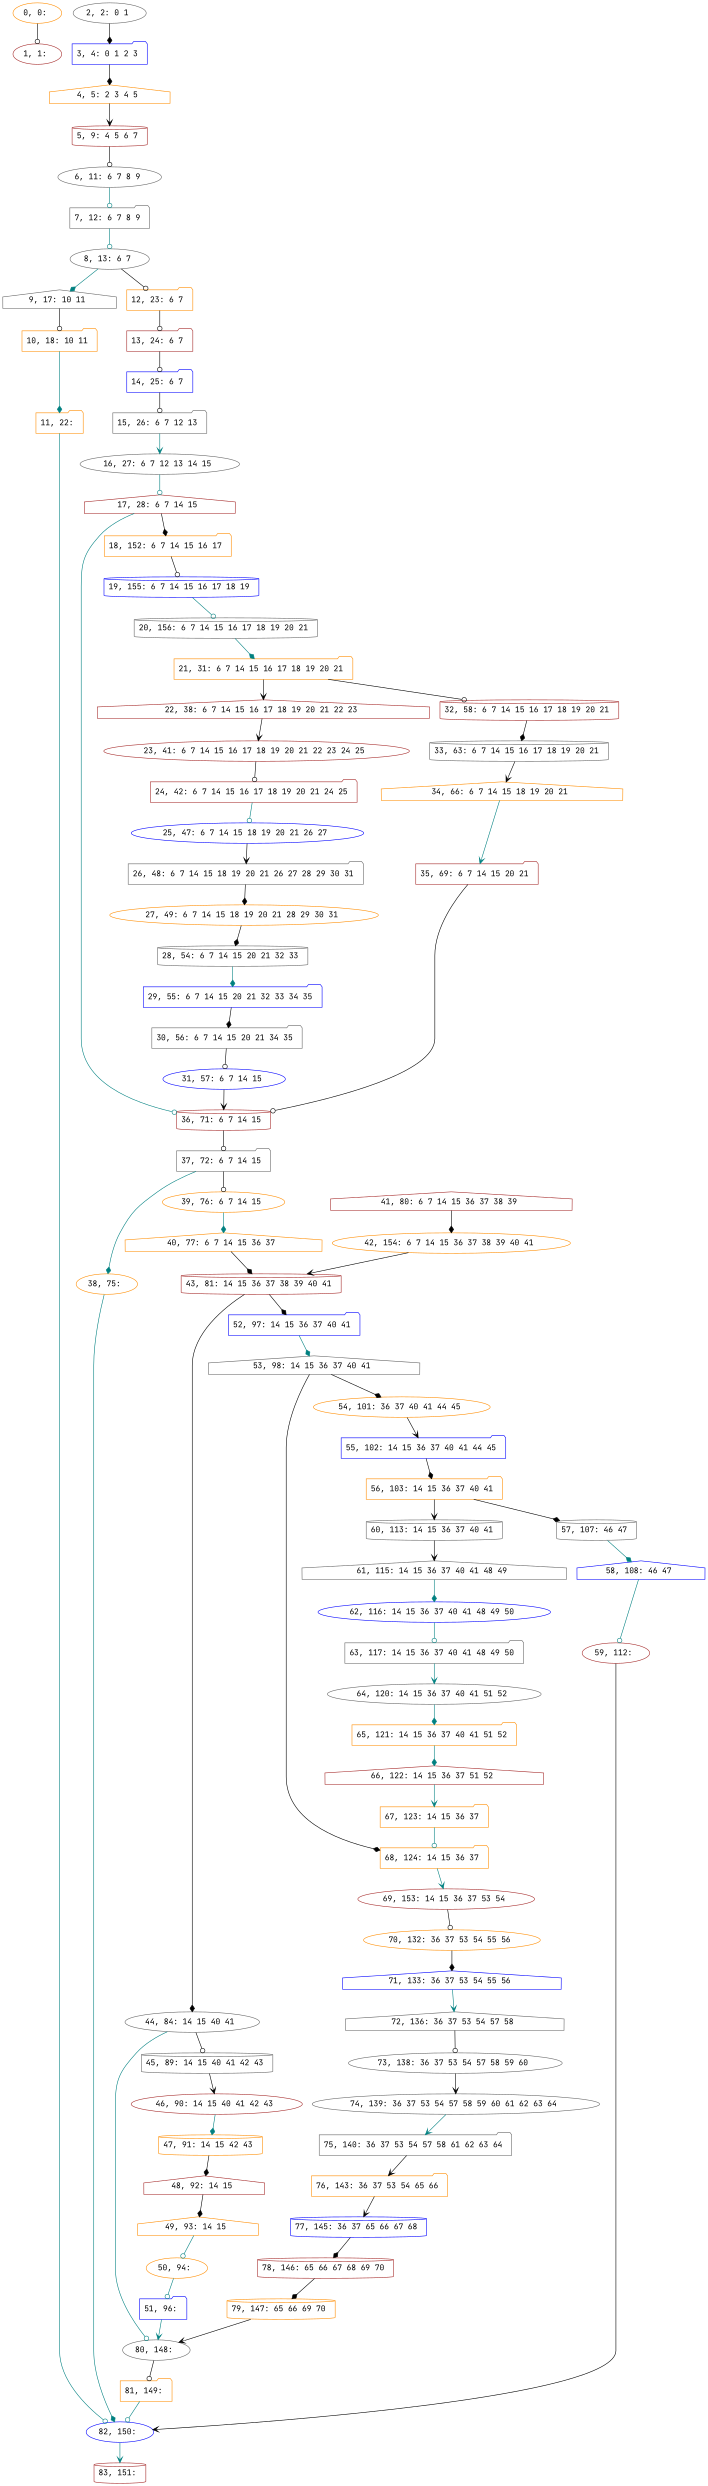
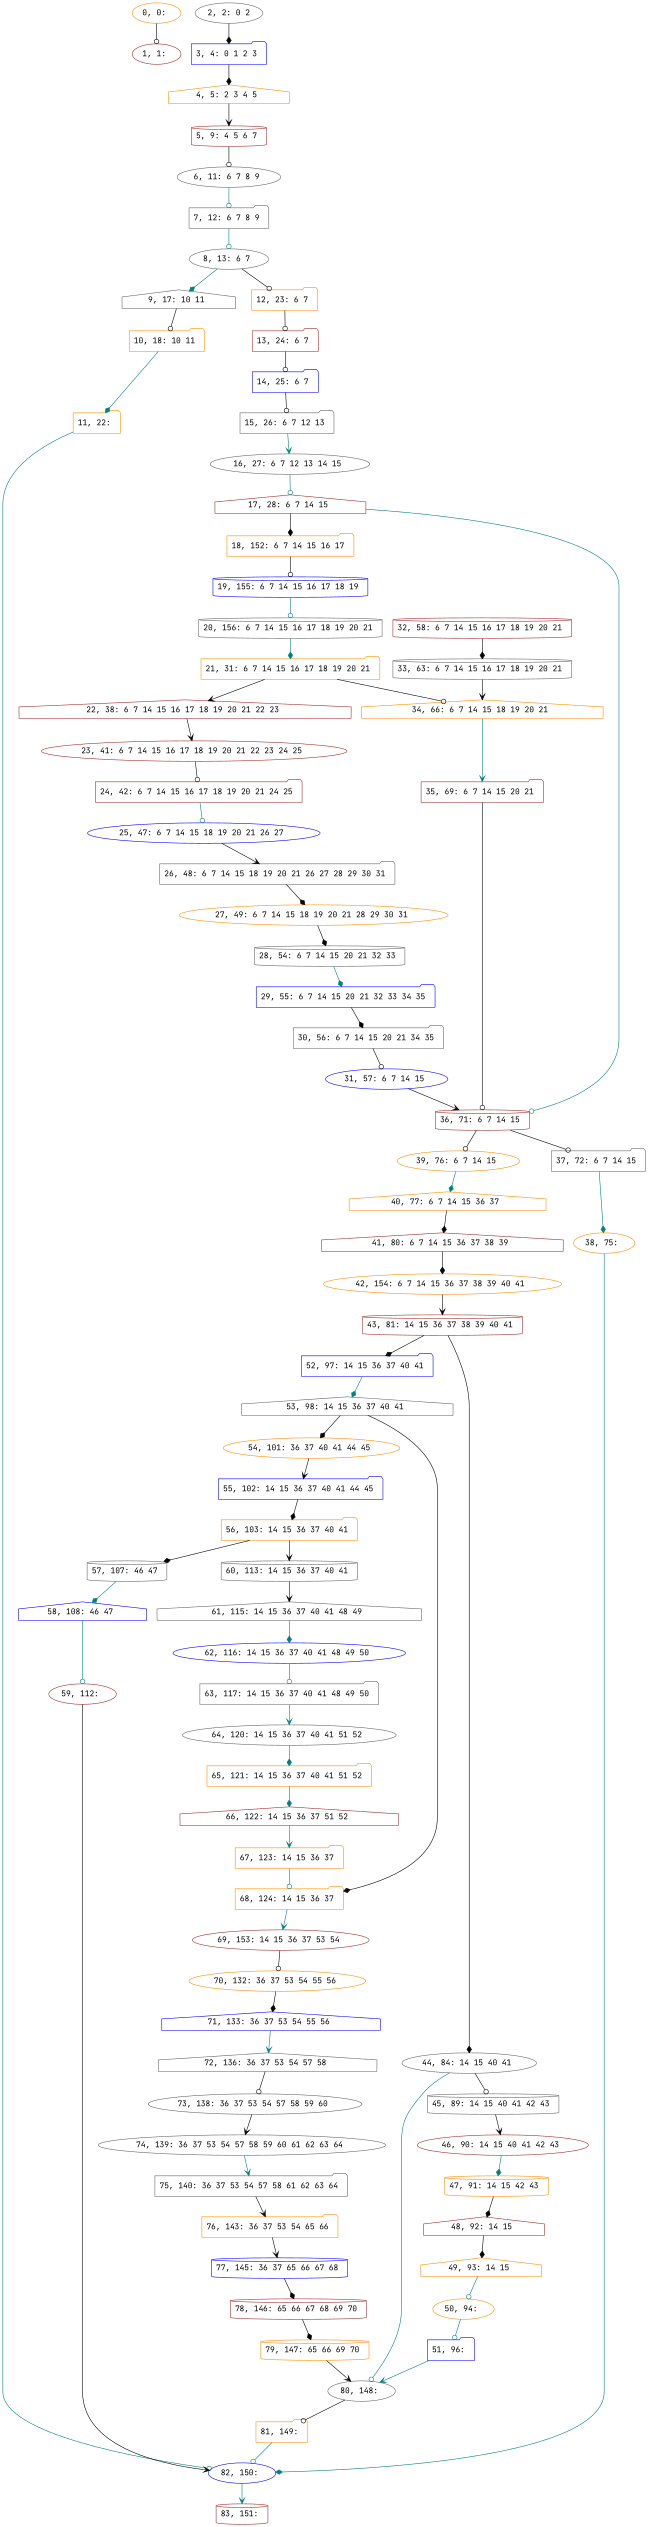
node "2, 2: 0 1": label "2, 2: 0 1" -> "2, 2: 0 2"
edge "21, 31: 6 7 14 15 16 17 18 19 20 21" -> "32, 58: 6 7 14 15 16 17 18 19 20 21": now "21, 31: 6 7 14 15 16 17 18 19 20 21" -> "34, 66: 6 7 14 15 18 19 20 21"
edge "37, 72: 6 7 14 15" -> "39, 76: 6 7 14 15": now "36, 71: 6 7 14 15" -> "39, 76: 6 7 14 15"
edge "40, 77: 6 7 14 15 36 37" -> "43, 81: 14 15 36 37 38 39 40 41": now "40, 77: 6 7 14 15 36 37" -> "41, 80: 6 7 14 15 36 37 38 39"
